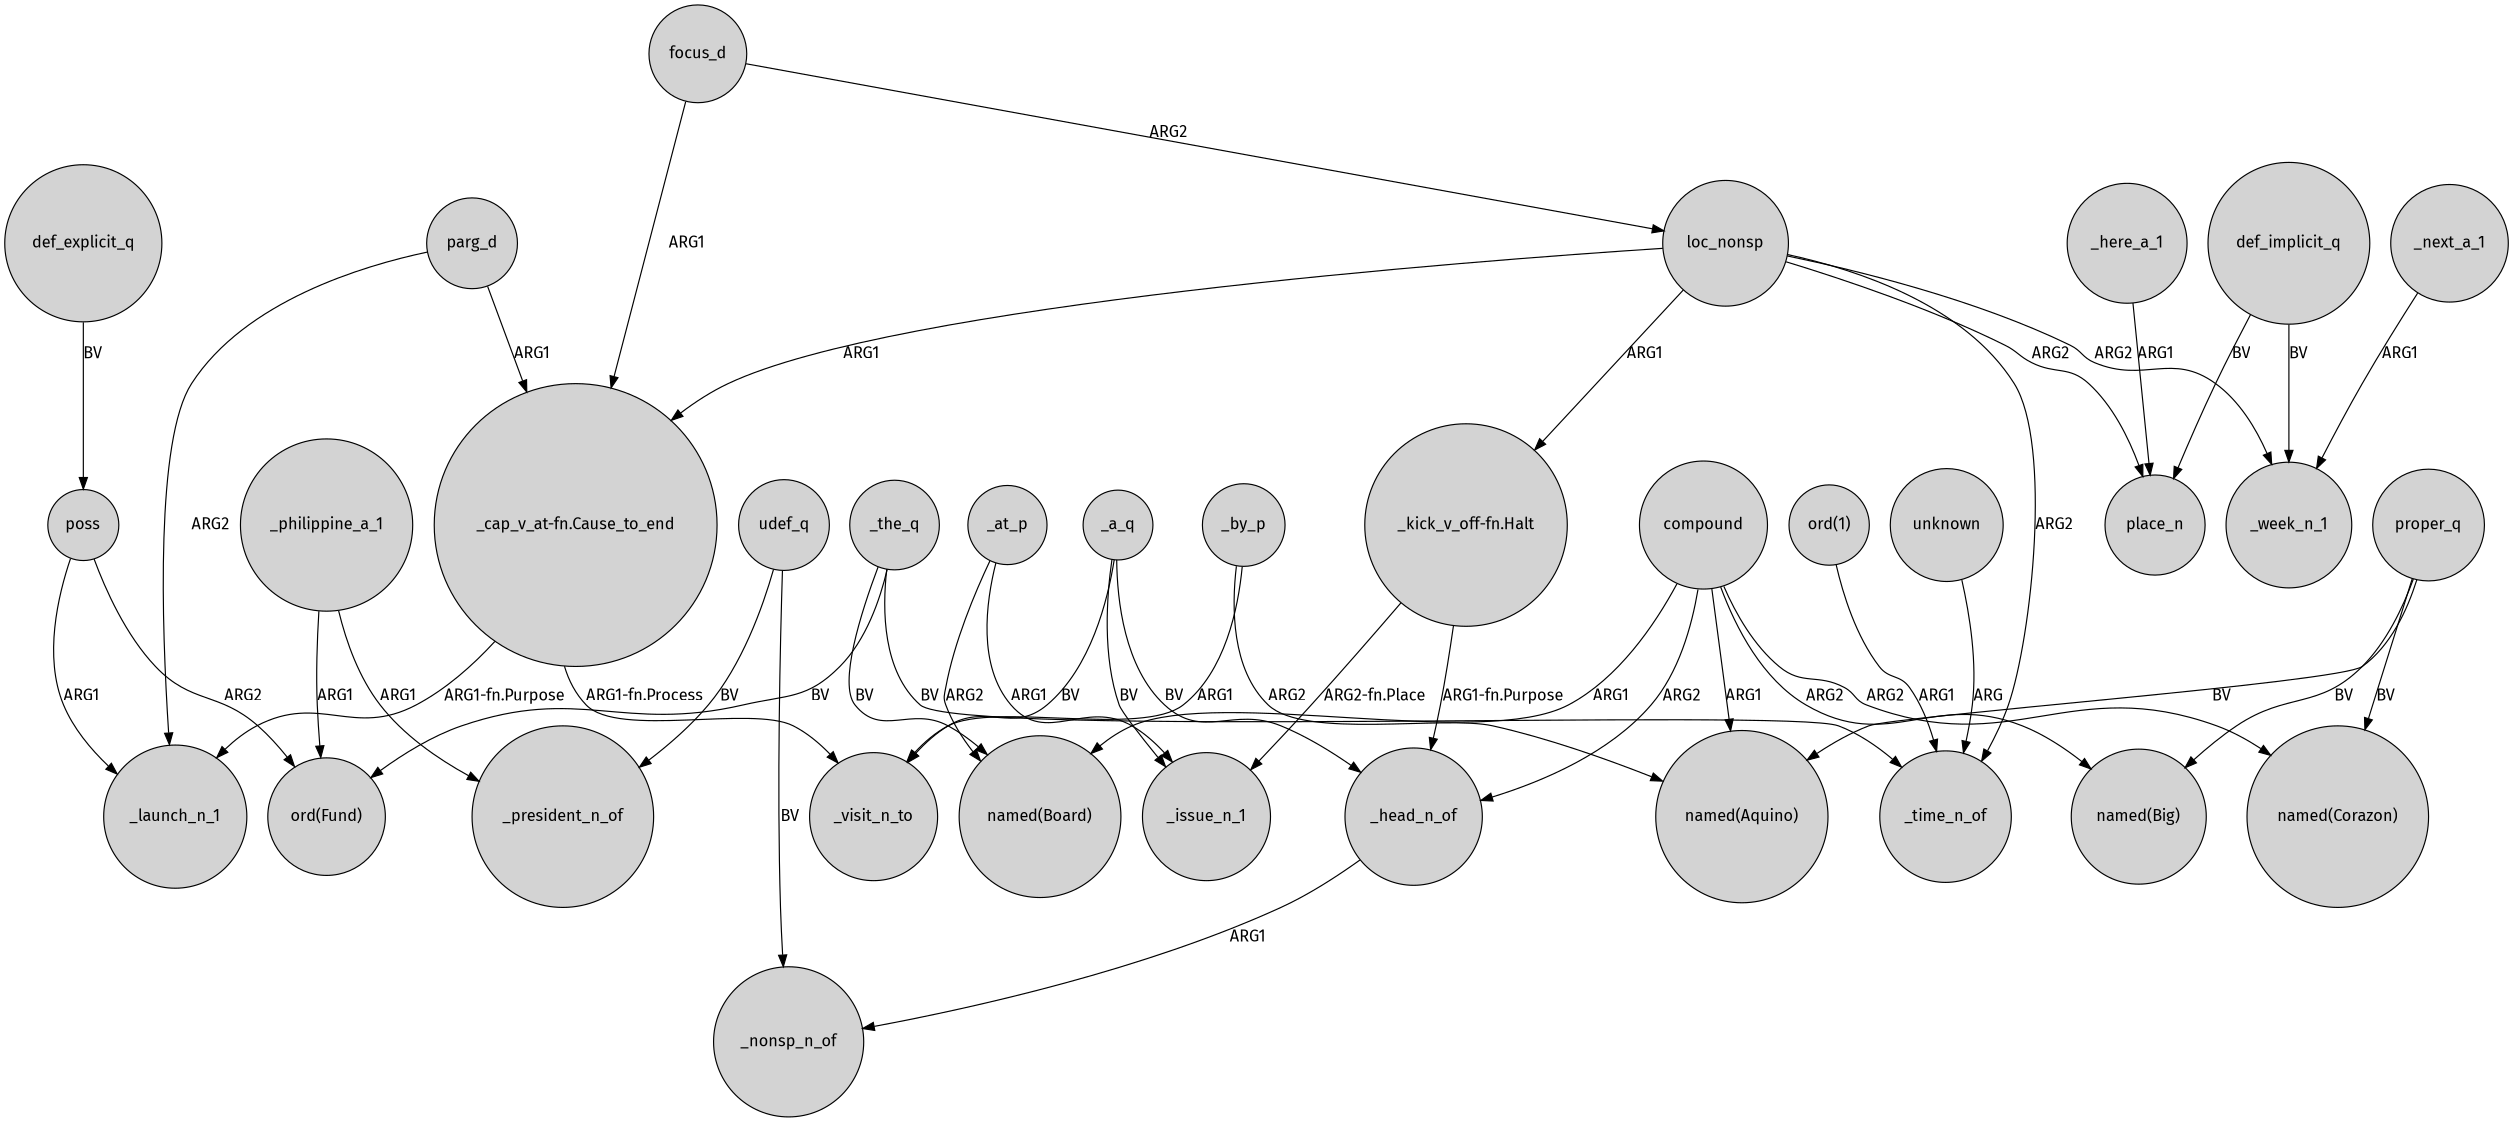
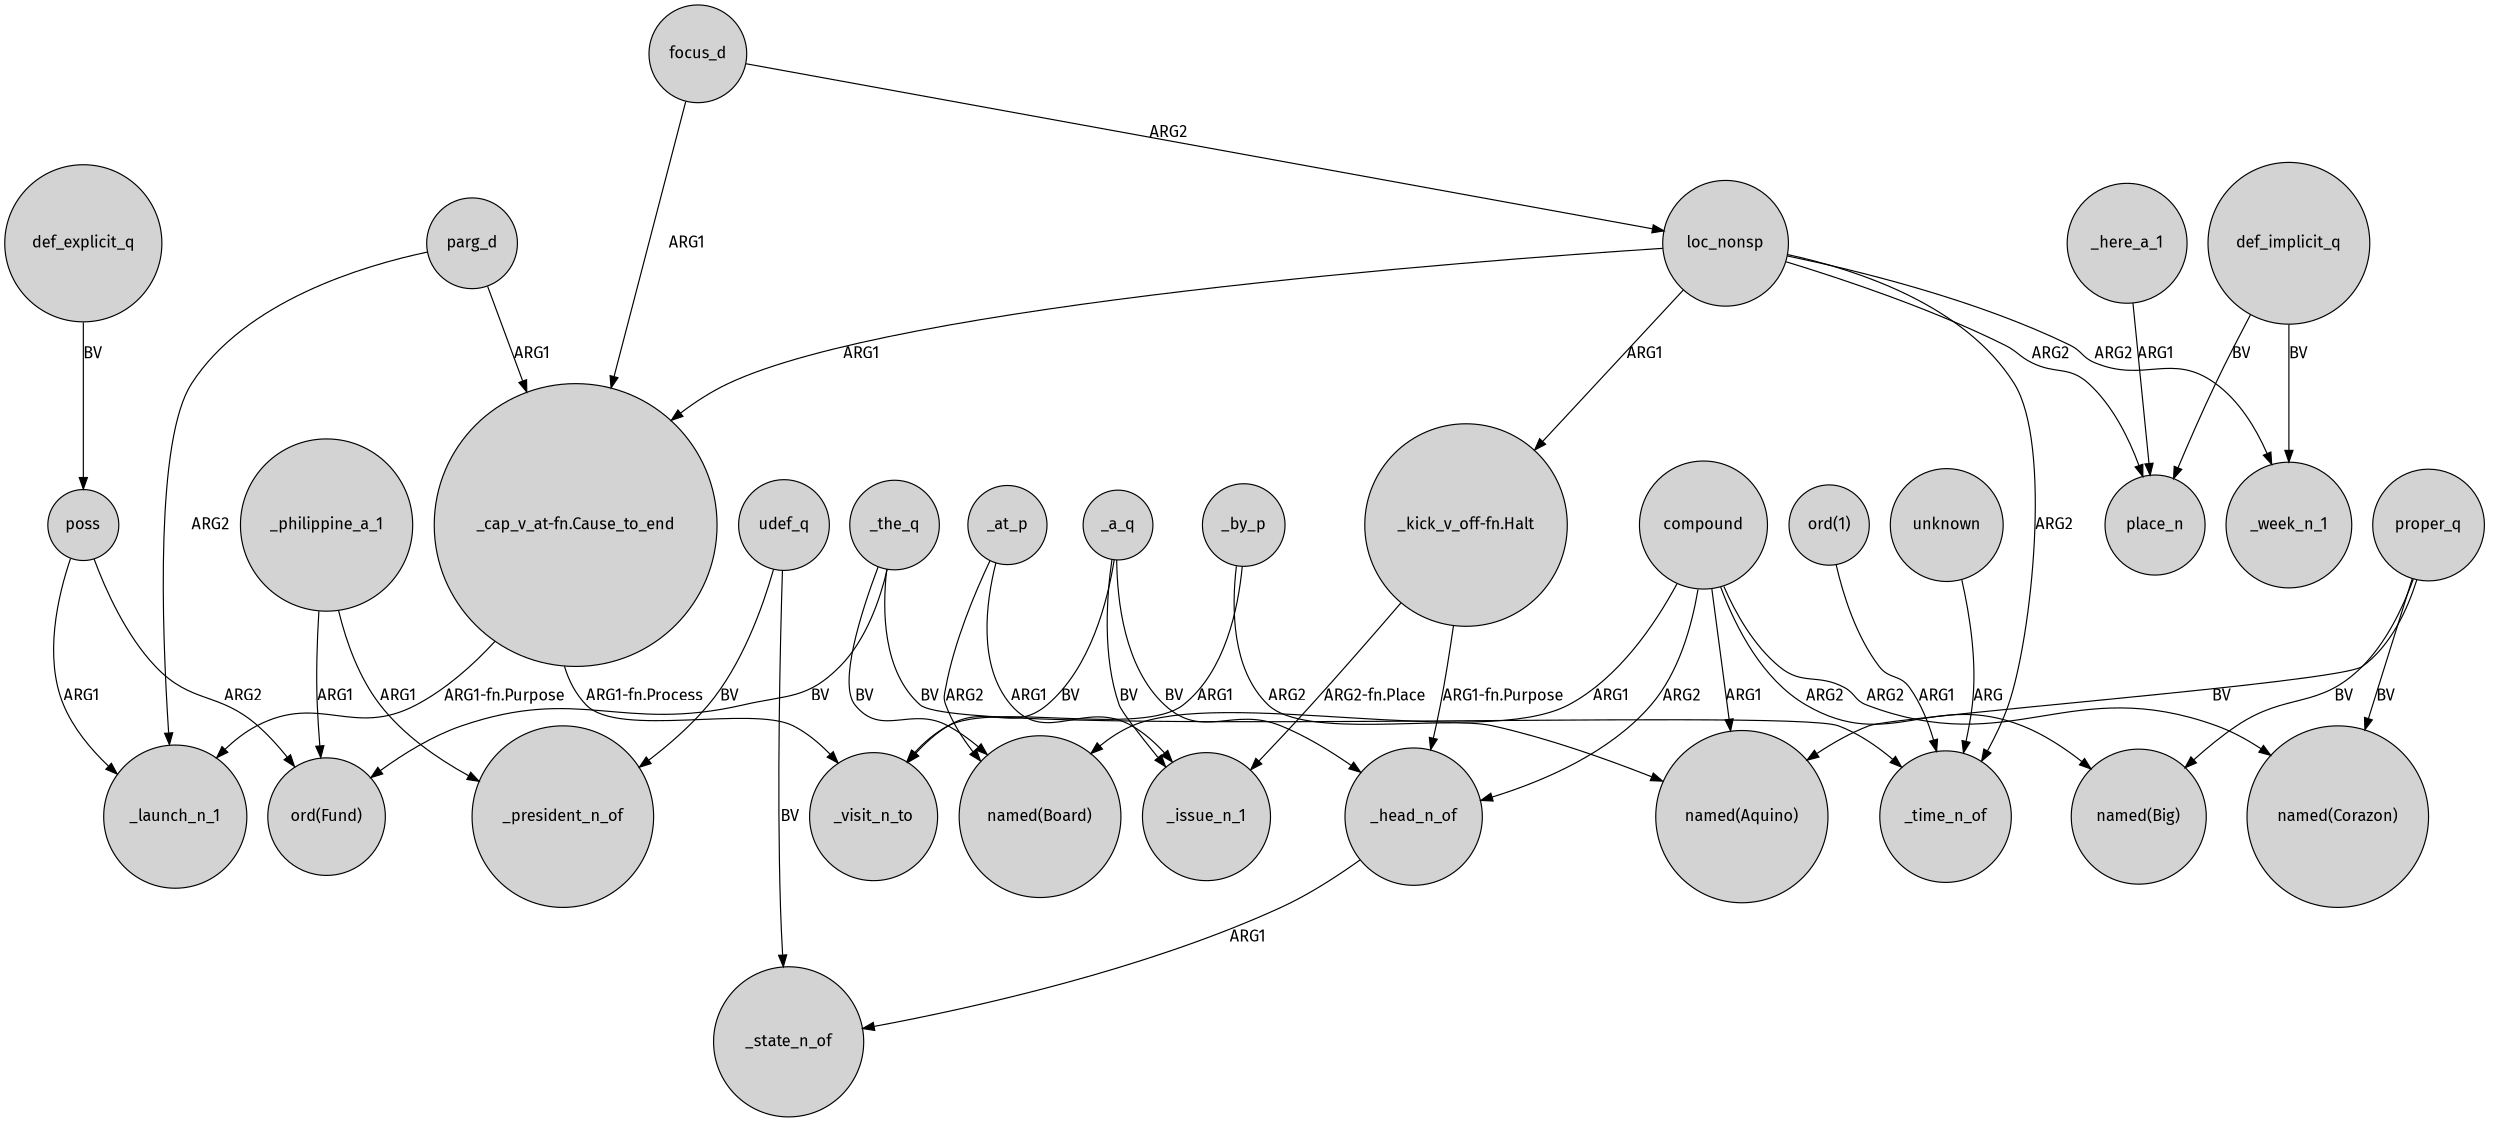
node "_next_a_1": removed
node "_nonsp_n_of": label "_nonsp_n_of" -> "_state_n_of"
